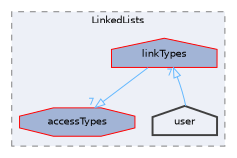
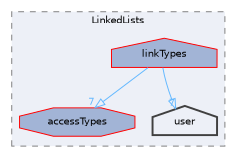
edge "user" -> "linkTypes": reversed
